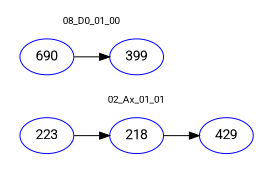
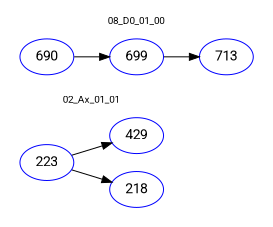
node "399": label "399" -> "699"
node "713": added
edge "218" -> "429": now "223" -> "429"
